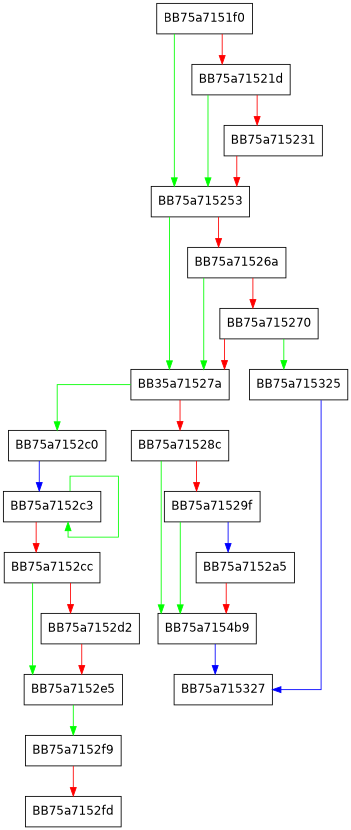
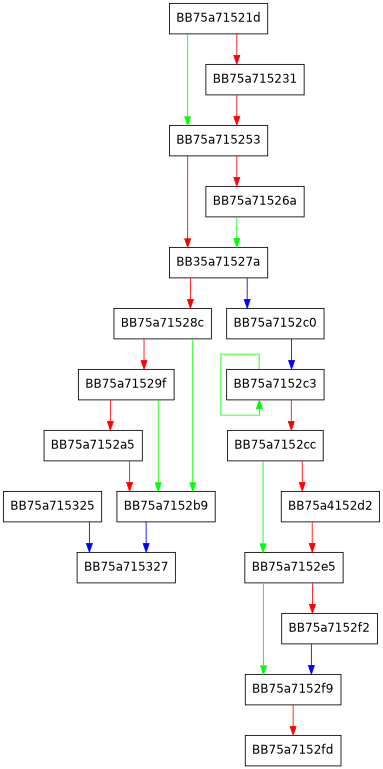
node "BB75a7151f0": removed
edge "BB75a715253" -> "BB35a71527a": color green -> red
node "BB75a715270": removed
edge "BB35a71527a" -> "BB75a7152c0": color green -> blue
edge "BB75a71529f" -> "BB75a7152a5": color blue -> red
node "BB75a7152d2": label "BB75a7152d2" -> "BB75a4152d2"
node "BB75a7154b9": label "BB75a7154b9" -> "BB75a7152b9"
node "BB75a7152f2": added
